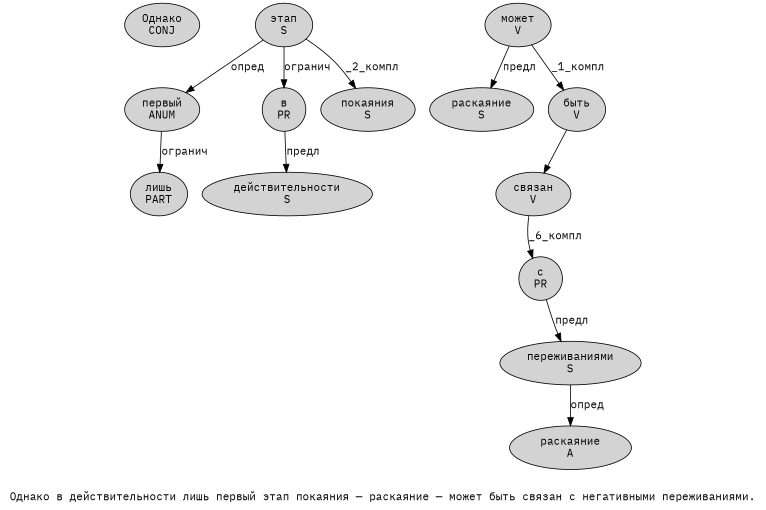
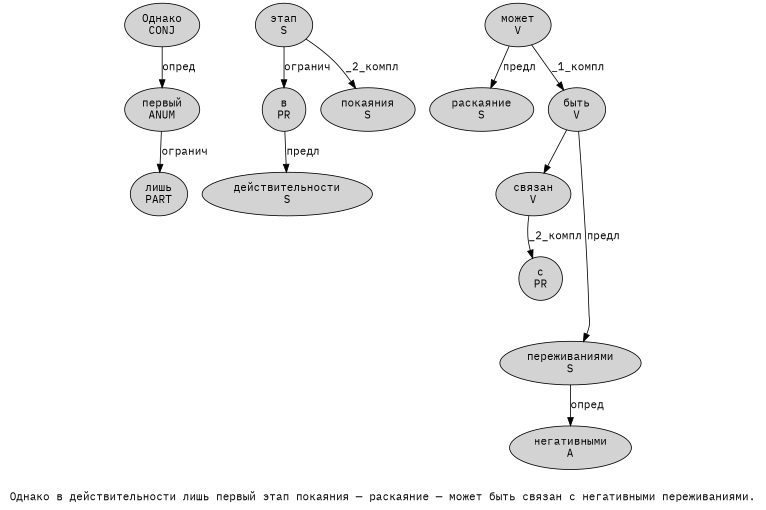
edge "этап S" -> "первый ANUM": now "Однако CONJ" -> "первый ANUM"
edge "связан V" -> "с PR": label "_6_компл" -> "_2_компл"
edge "с PR" -> "переживаниями S": now "быть V" -> "переживаниями S"
node "раскаяние A": label "раскаяние A" -> "негативными A"
